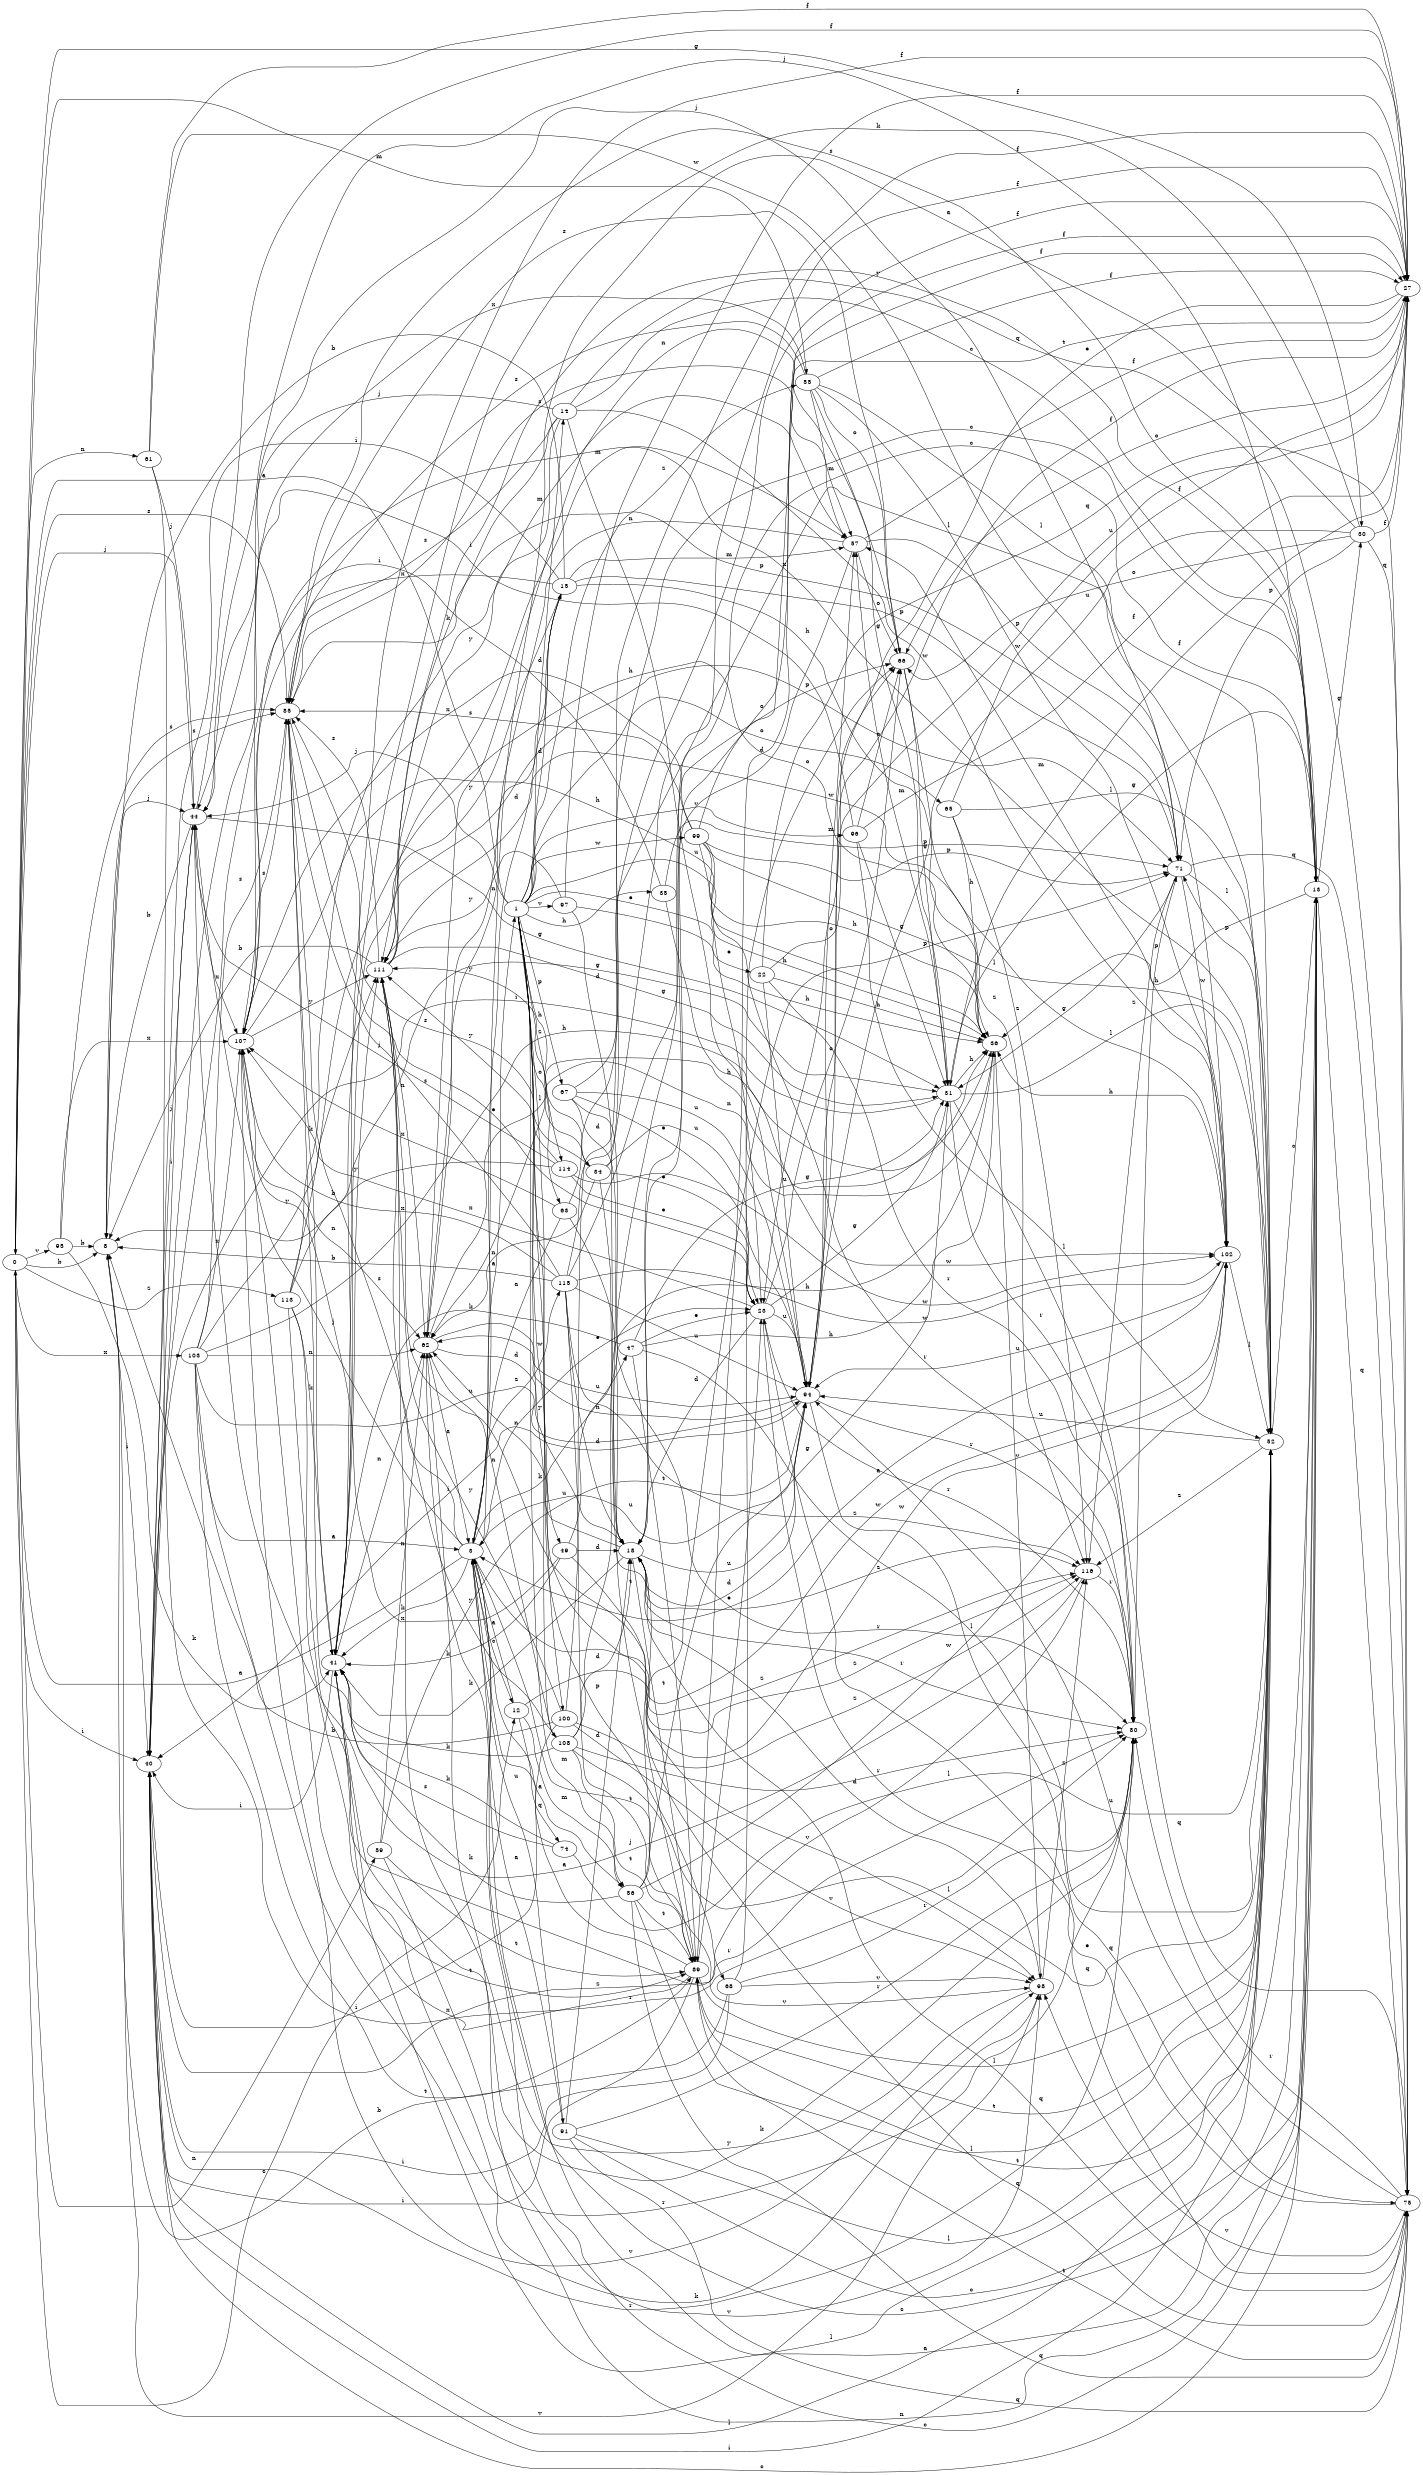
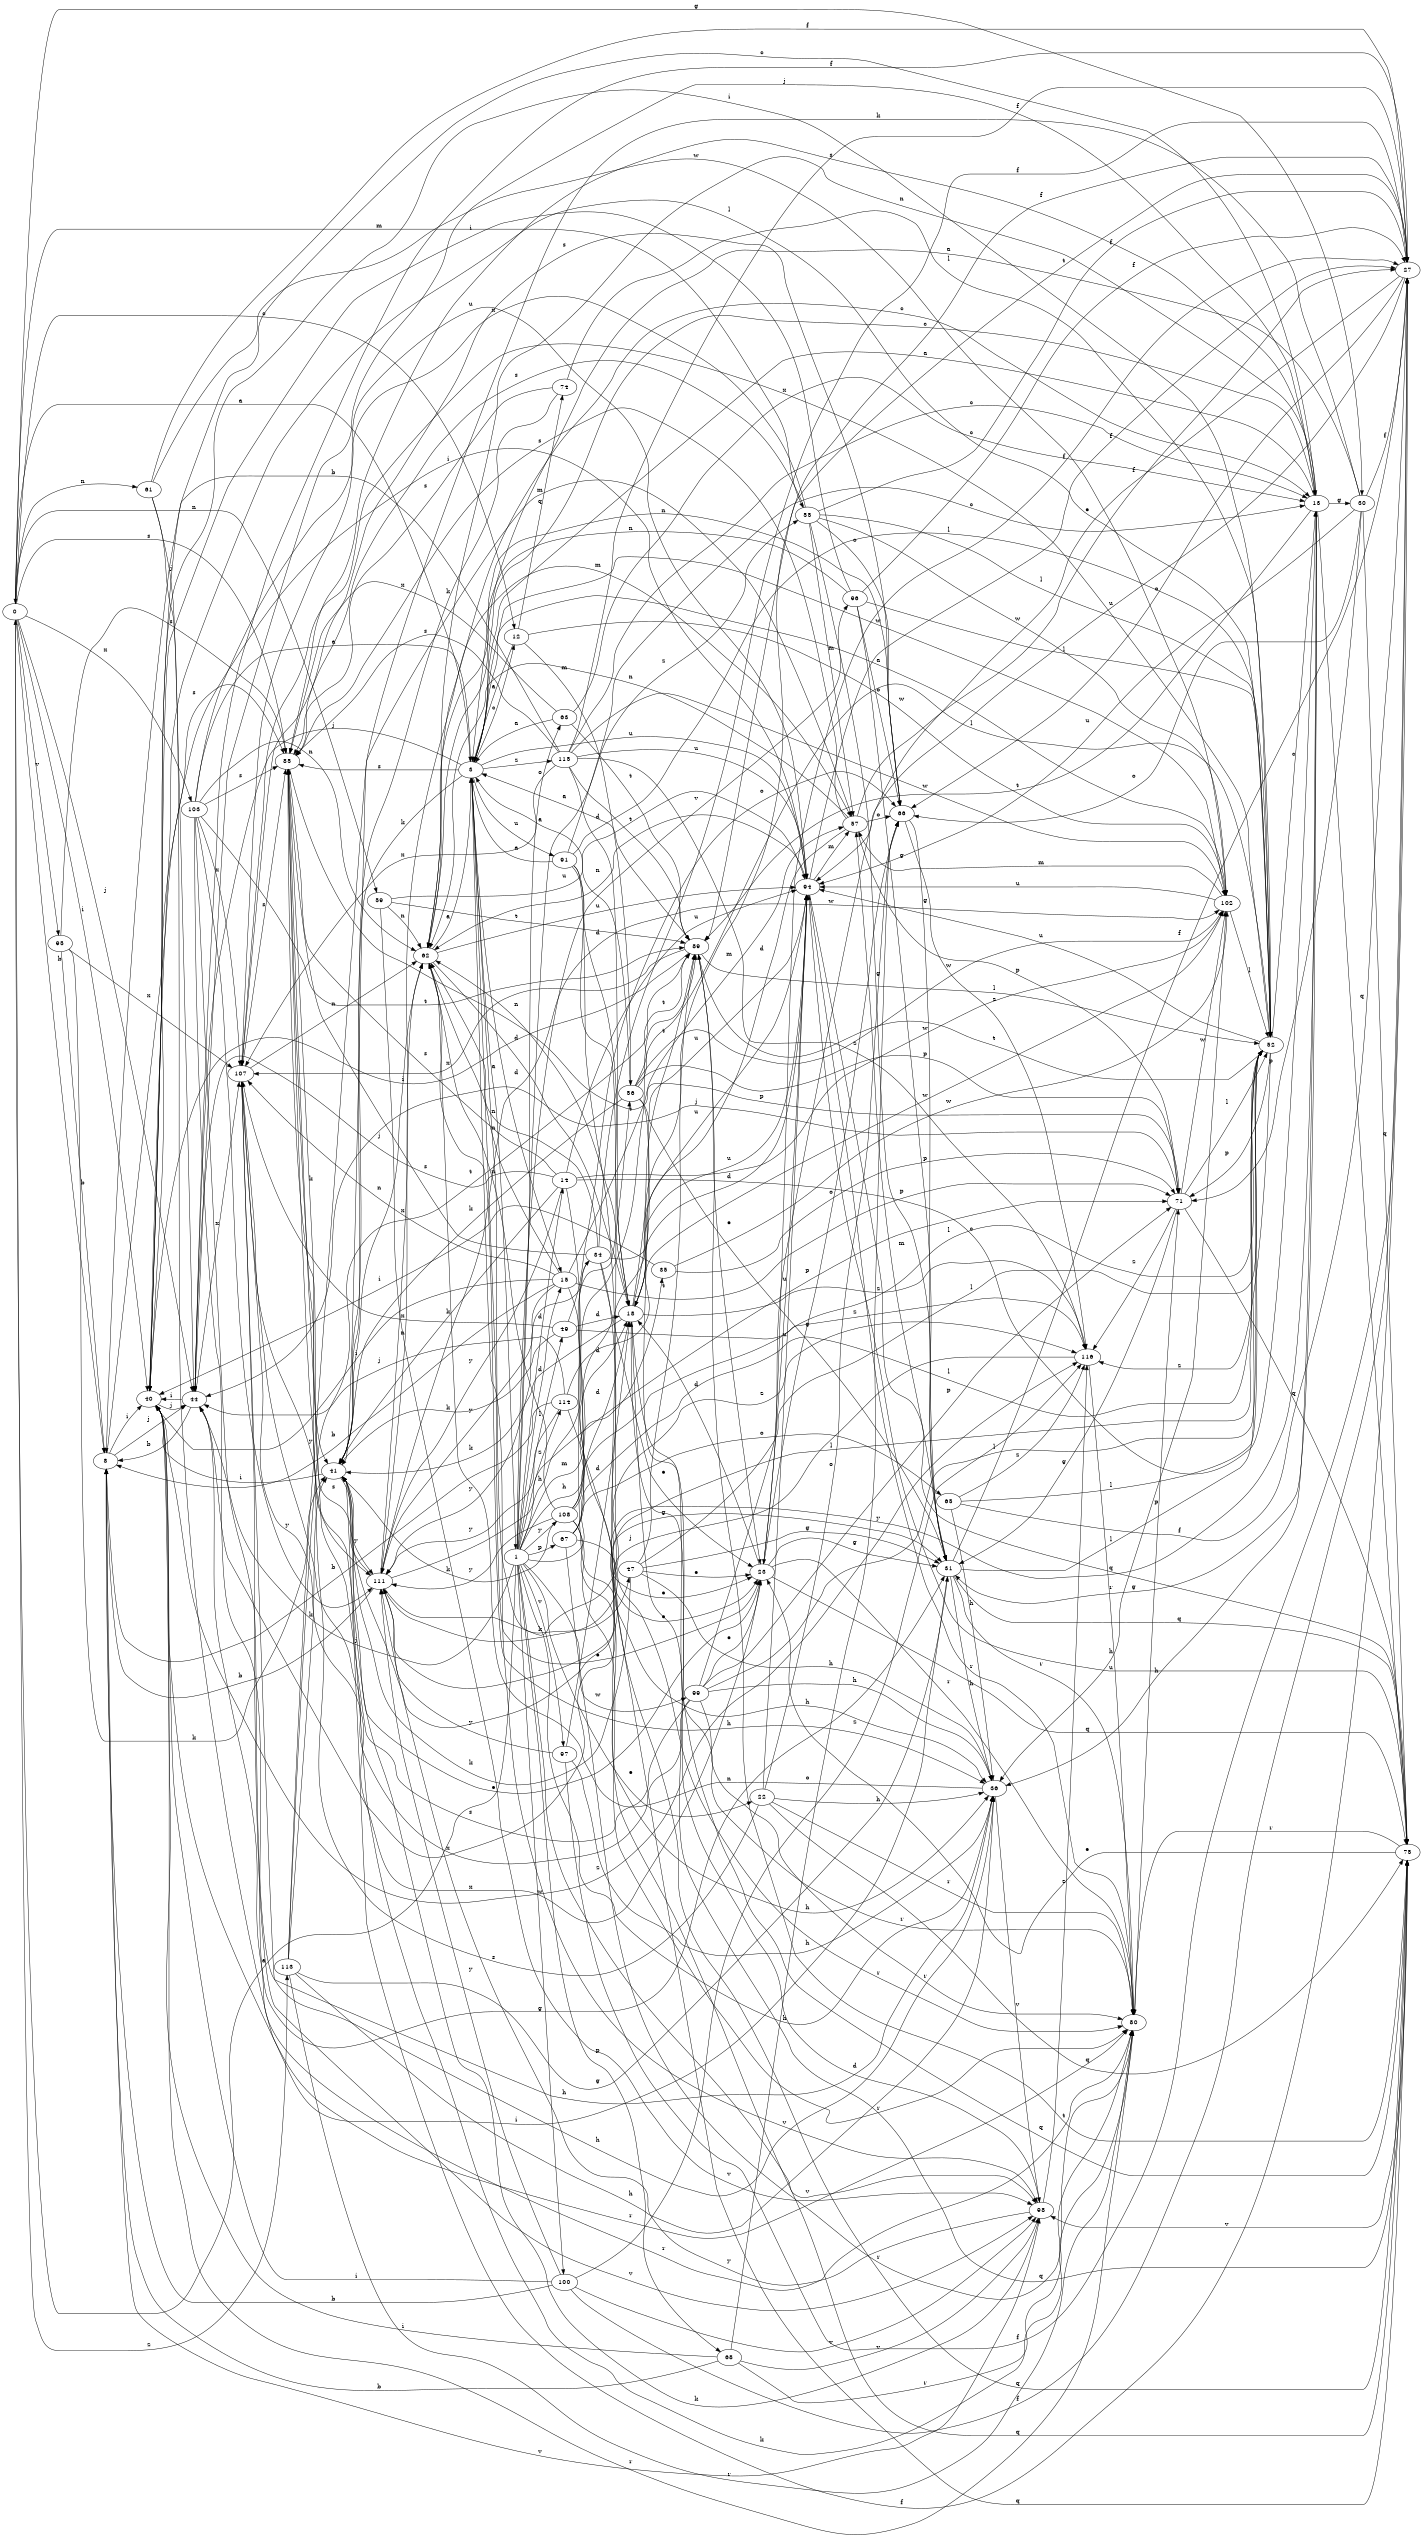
edge "96" -> "62": added, label "n"
edge "22" -> "85": added, label "s"
